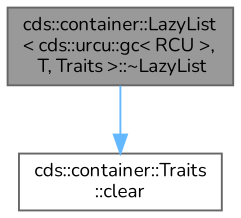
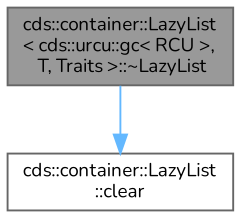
node "cds::container::Traits ::clear": label "cds::container::Traits ::clear" -> "cds::container::LazyList ::clear"
